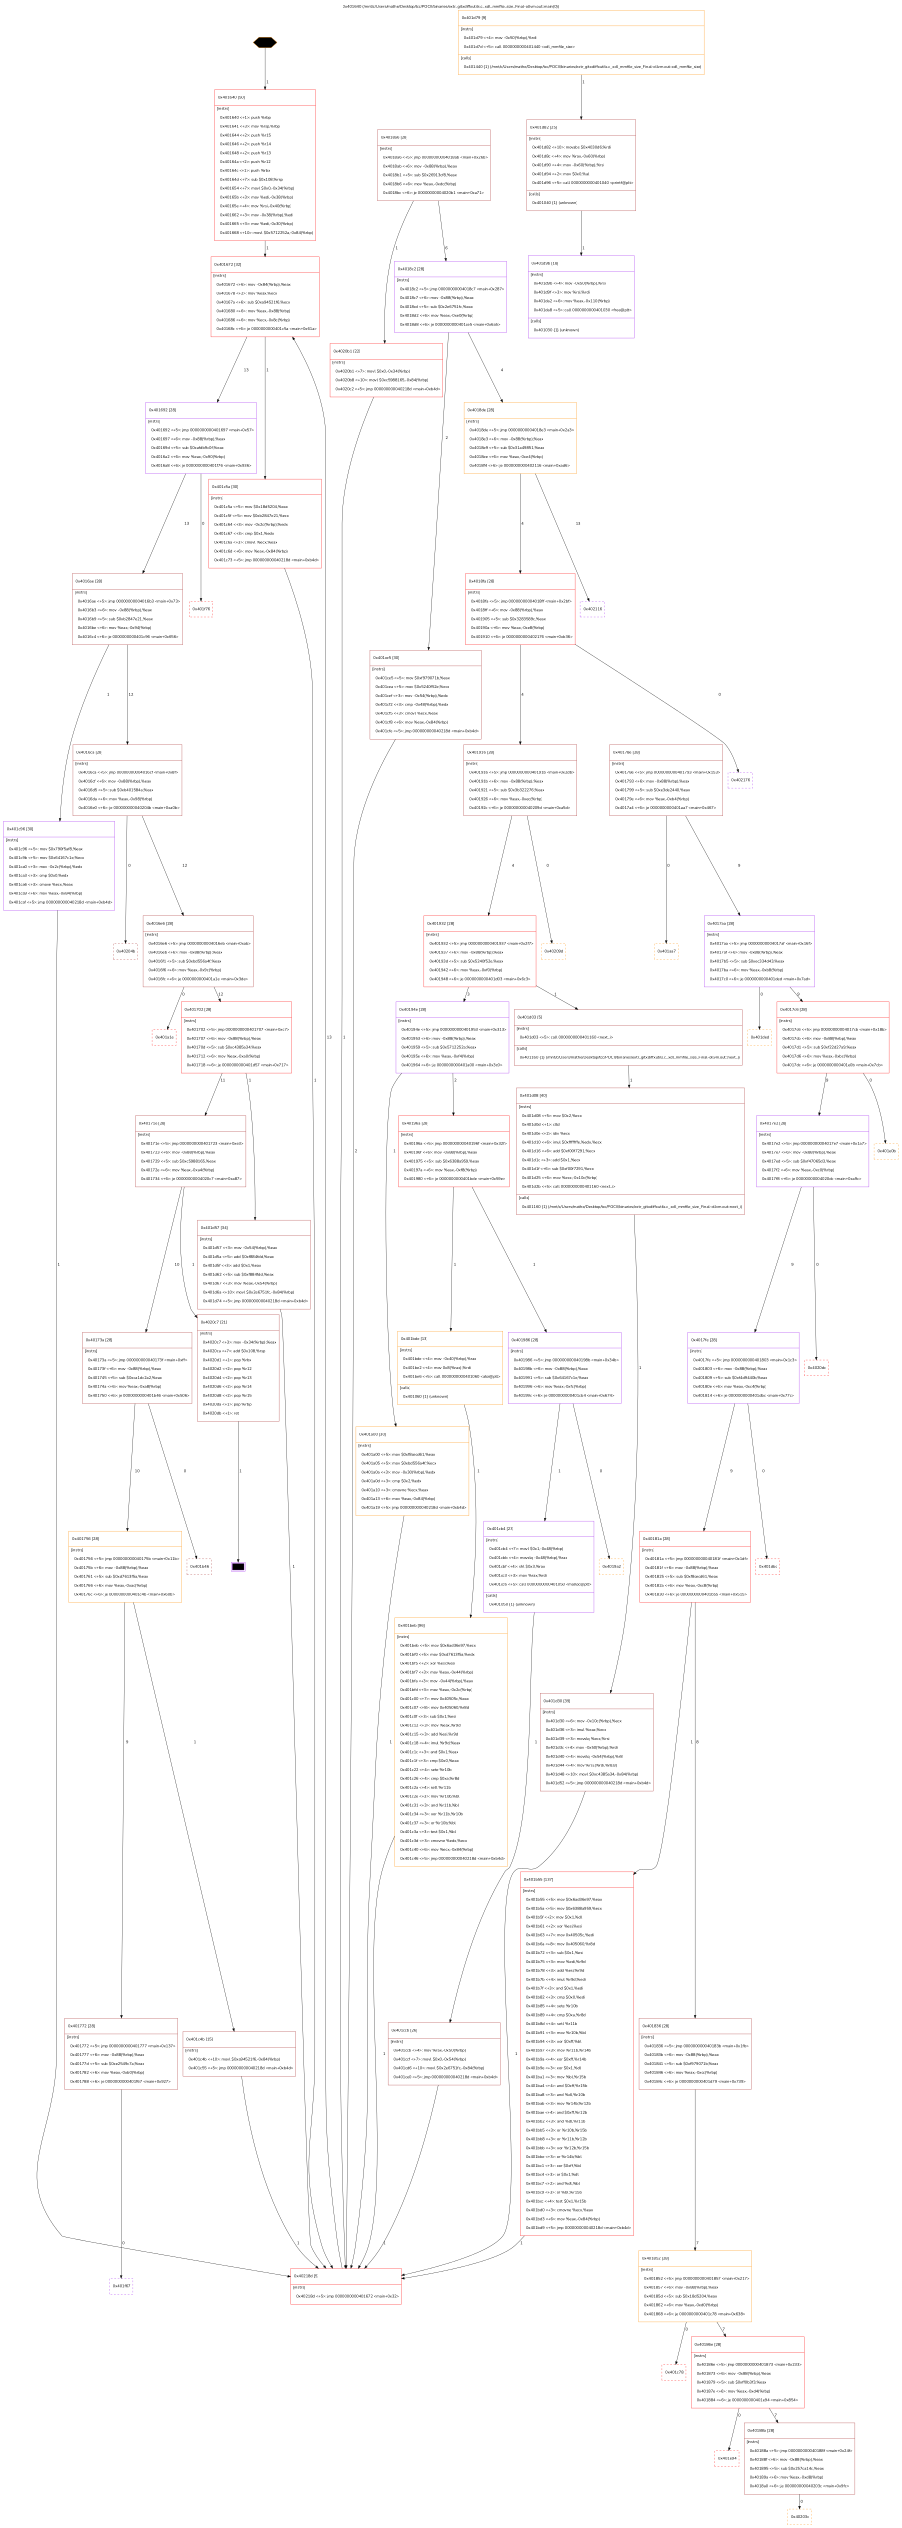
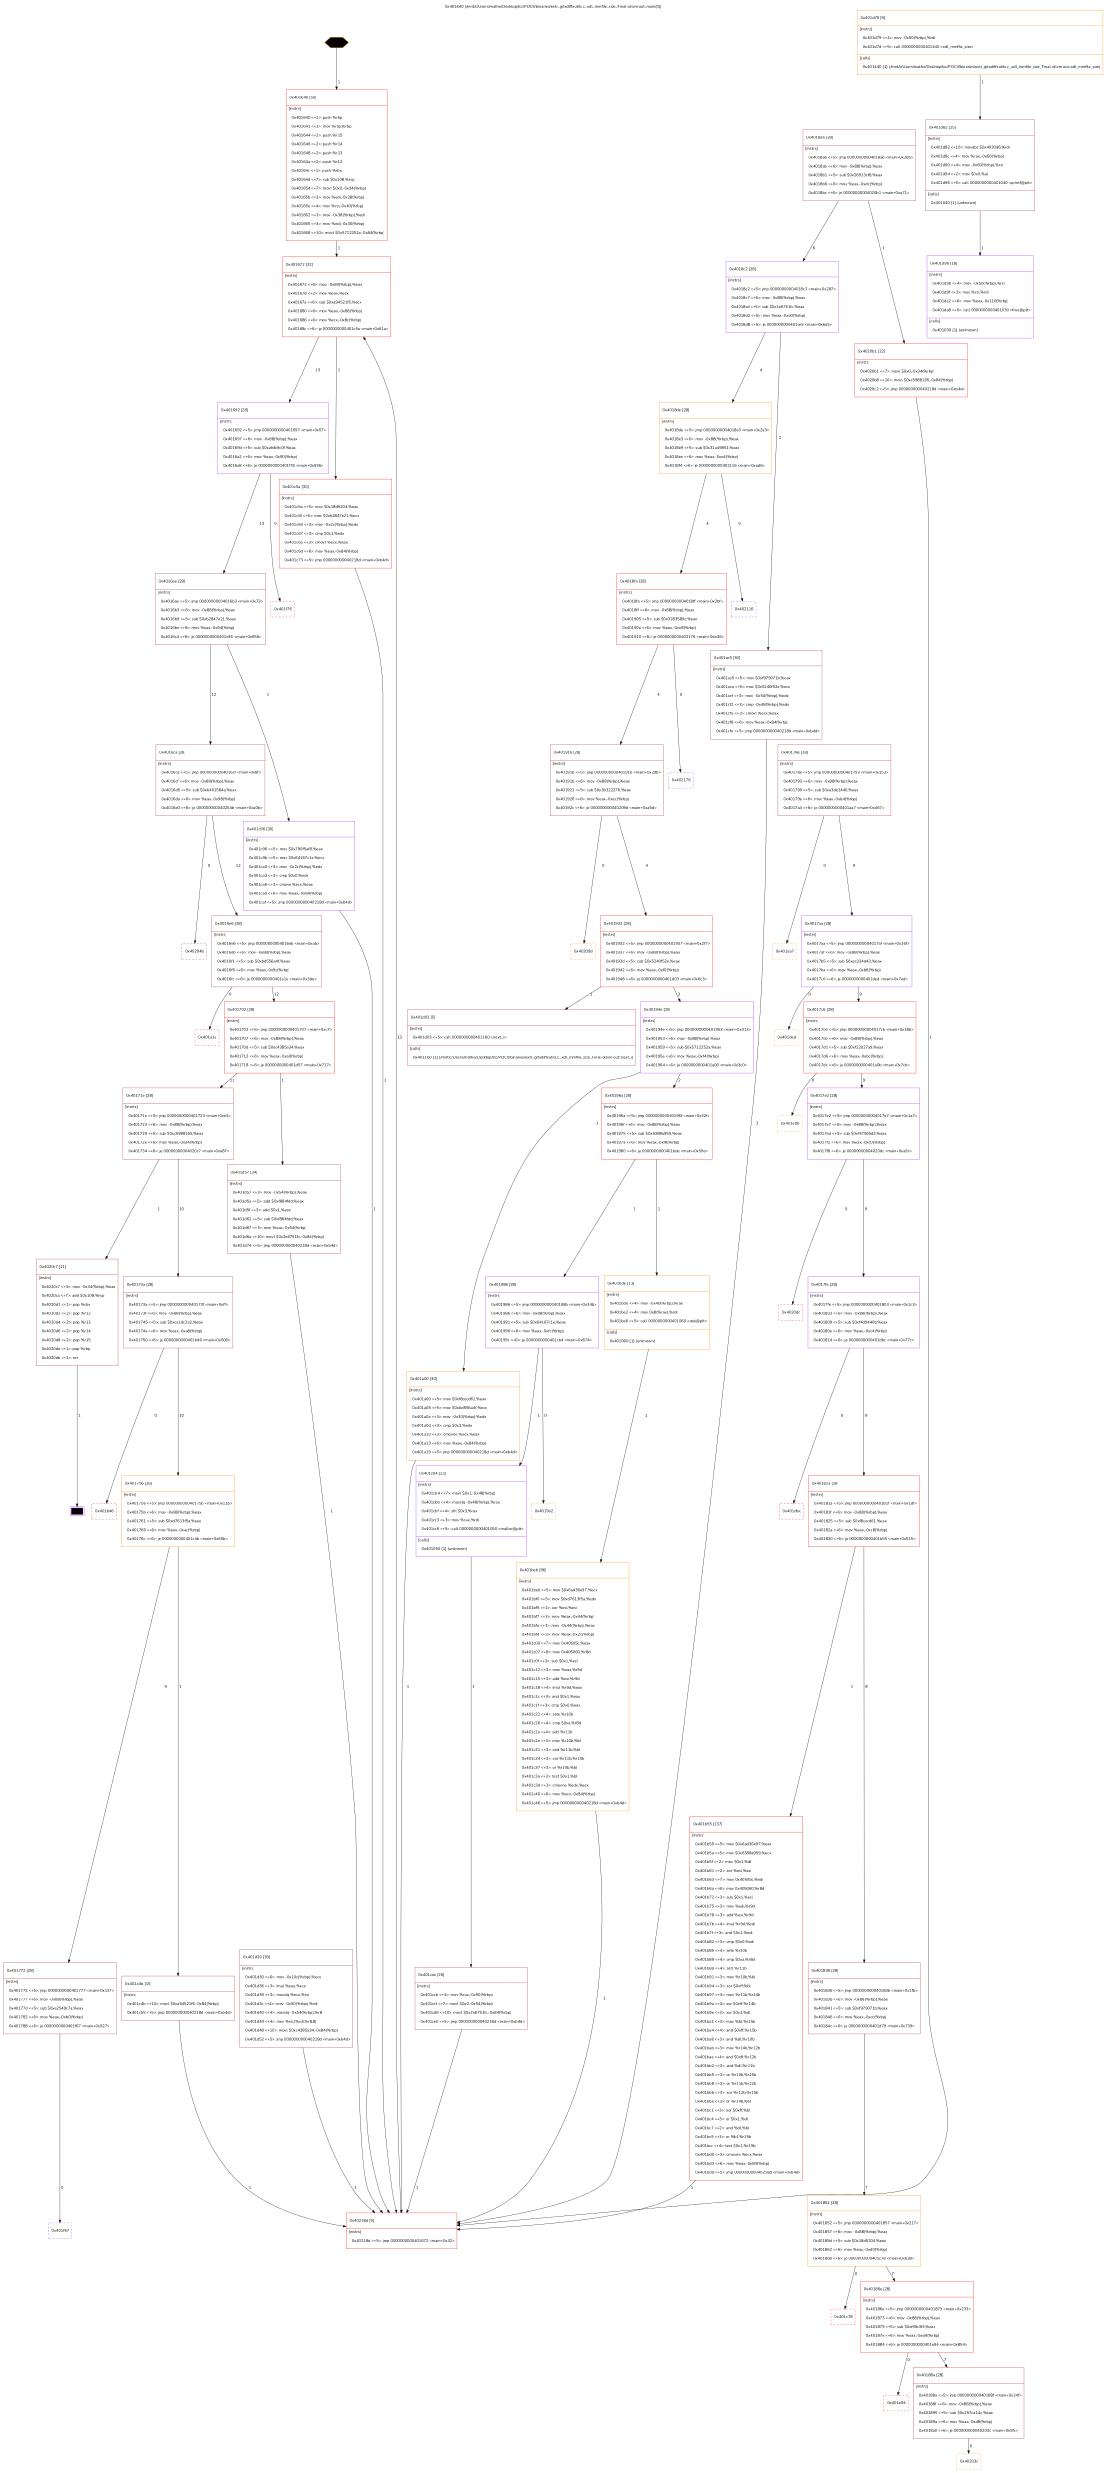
edge "0x4018de [28]" -> "0x402116": label " 13" -> " 0"
node "0x401d08 [40]": removed
